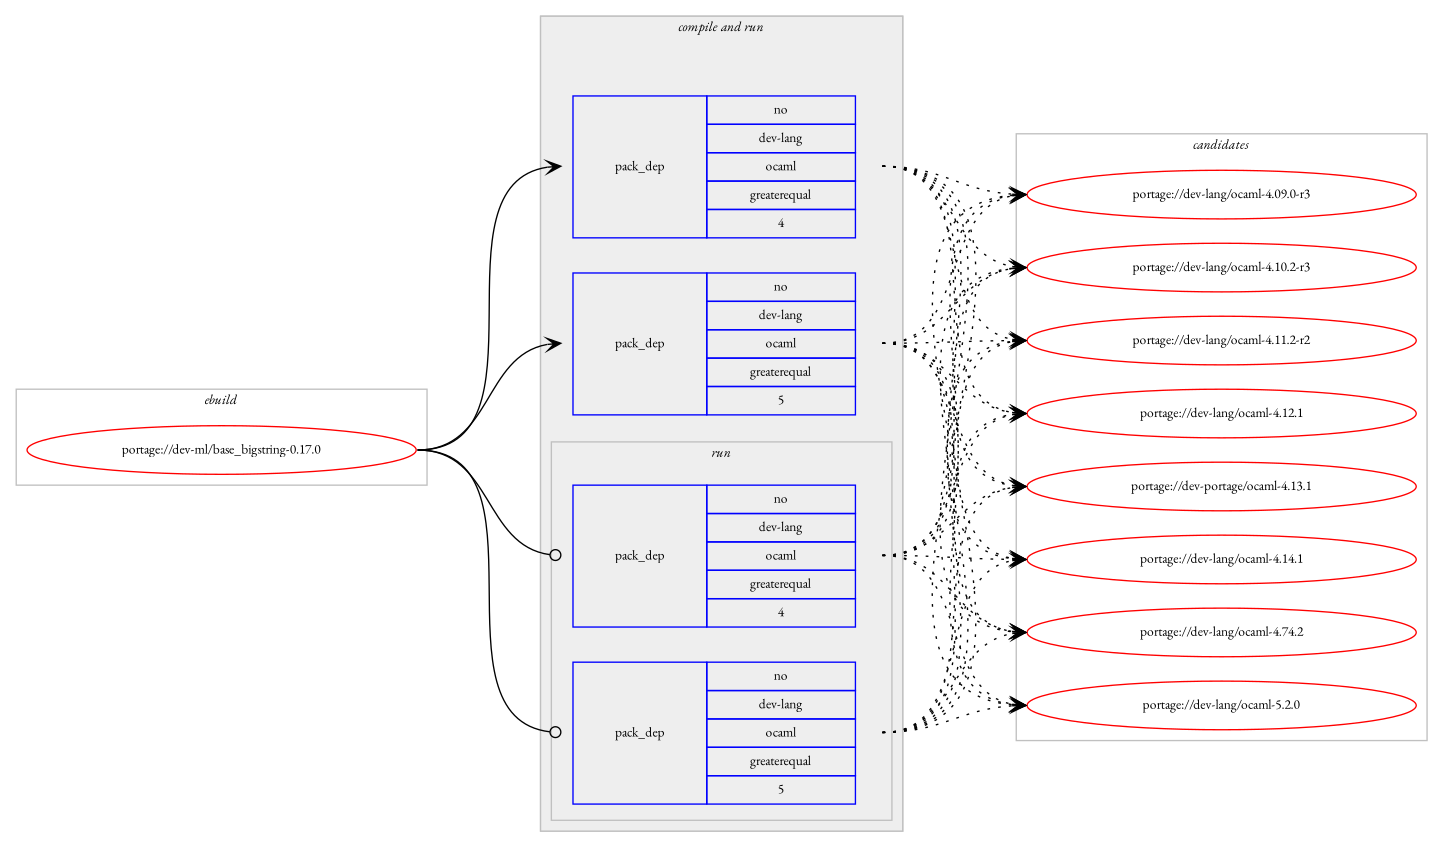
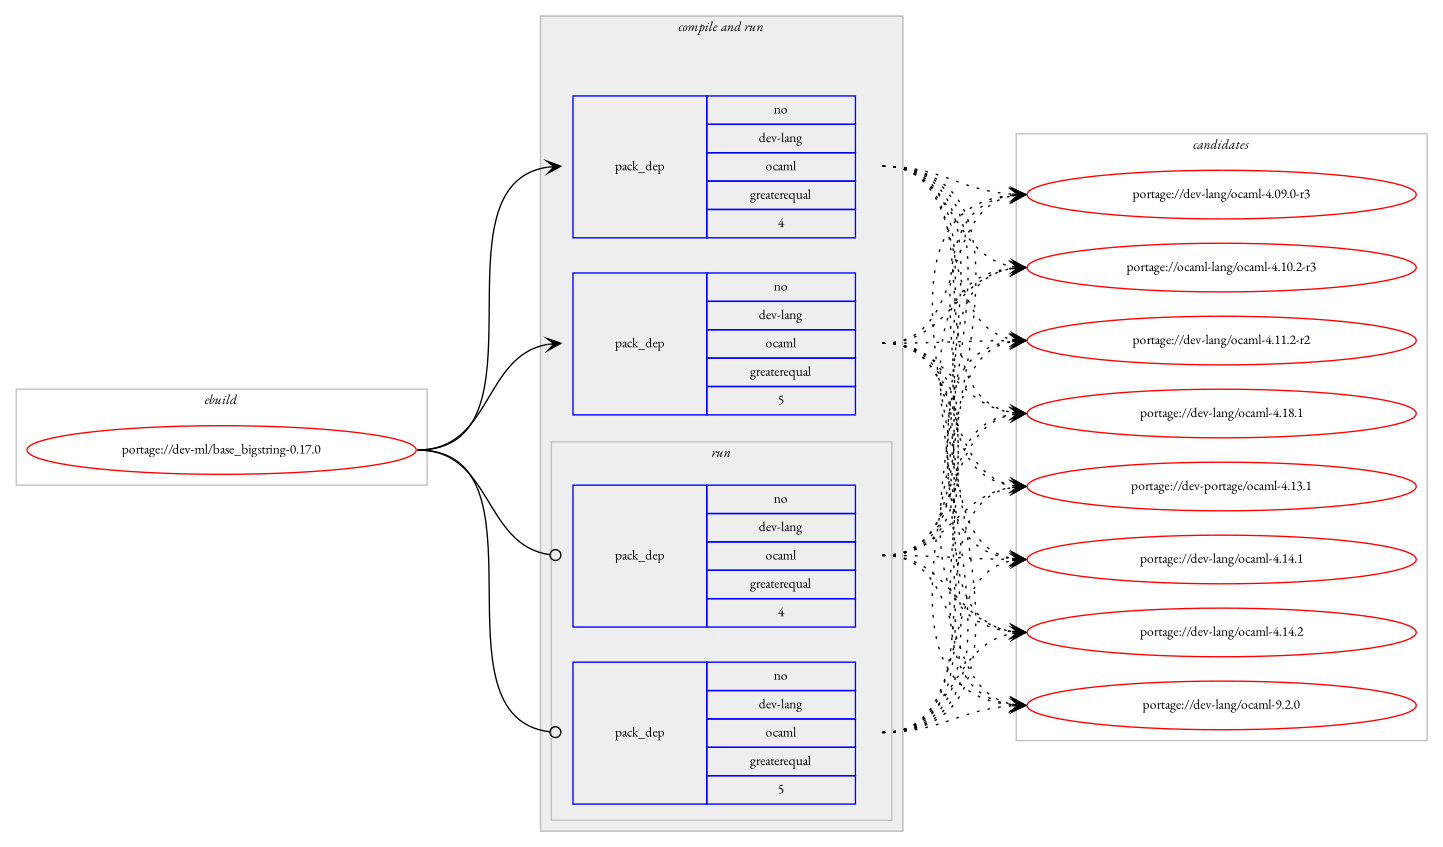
node "portage://dev-lang/ocaml-4.10.2-r3": label "portage://dev-lang/ocaml-4.10.2-r3" -> "portage://ocaml-lang/ocaml-4.10.2-r3"
node "portage://dev-lang/ocaml-4.12.1": label "portage://dev-lang/ocaml-4.12.1" -> "portage://dev-lang/ocaml-4.18.1"
node "portage://dev-lang/ocaml-4.74.2": label "portage://dev-lang/ocaml-4.74.2" -> "portage://dev-lang/ocaml-4.14.2"
node "portage://dev-lang/ocaml-5.2.0": label "portage://dev-lang/ocaml-5.2.0" -> "portage://dev-lang/ocaml-9.2.0"
